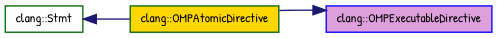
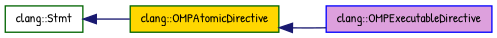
edge "clang::OMPAtomicDirective" -> "clang::OMPExecutableDirective": reversed
